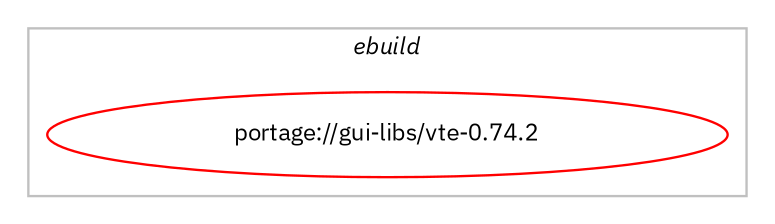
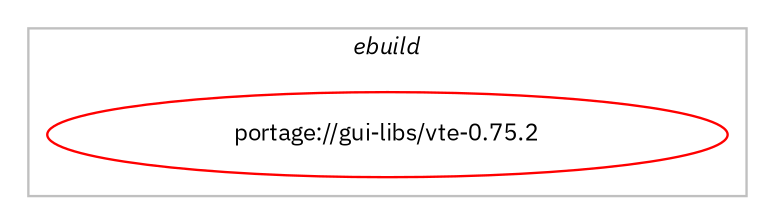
node "portage://gui-libs/vte-0.74.2": label "portage://gui-libs/vte-0.74.2" -> "portage://gui-libs/vte-0.75.2"
